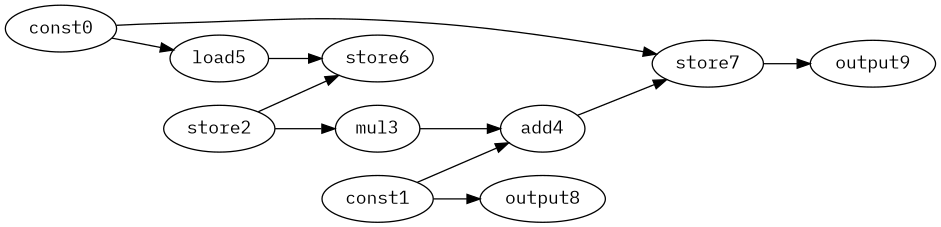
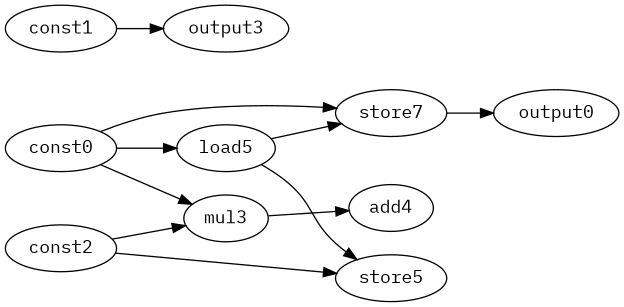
node "store6": label "store6" -> "store5"
node "output9": label "output9" -> "output0"
edge "add4" -> "store7": now "load5" -> "store7"
node "store2": label "store2" -> "const2"
edge "const1" -> "add4": removed
edge "const0" -> "mul3": added
node "output8": label "output8" -> "output3"
